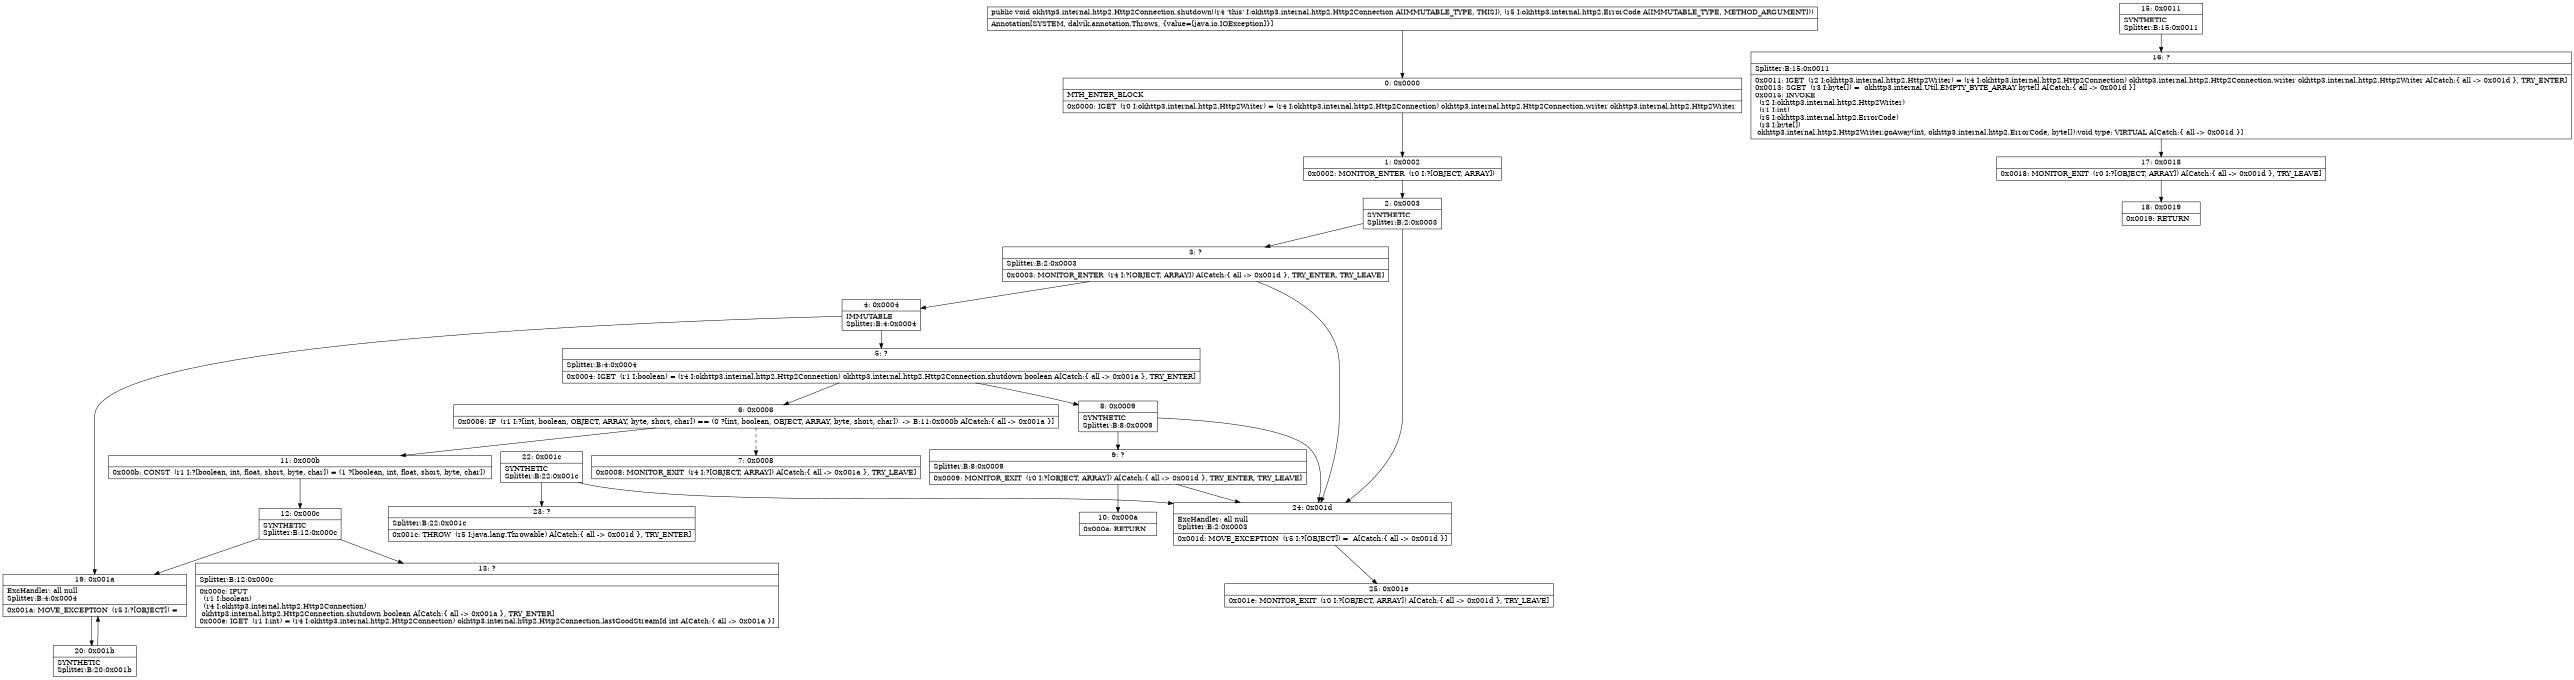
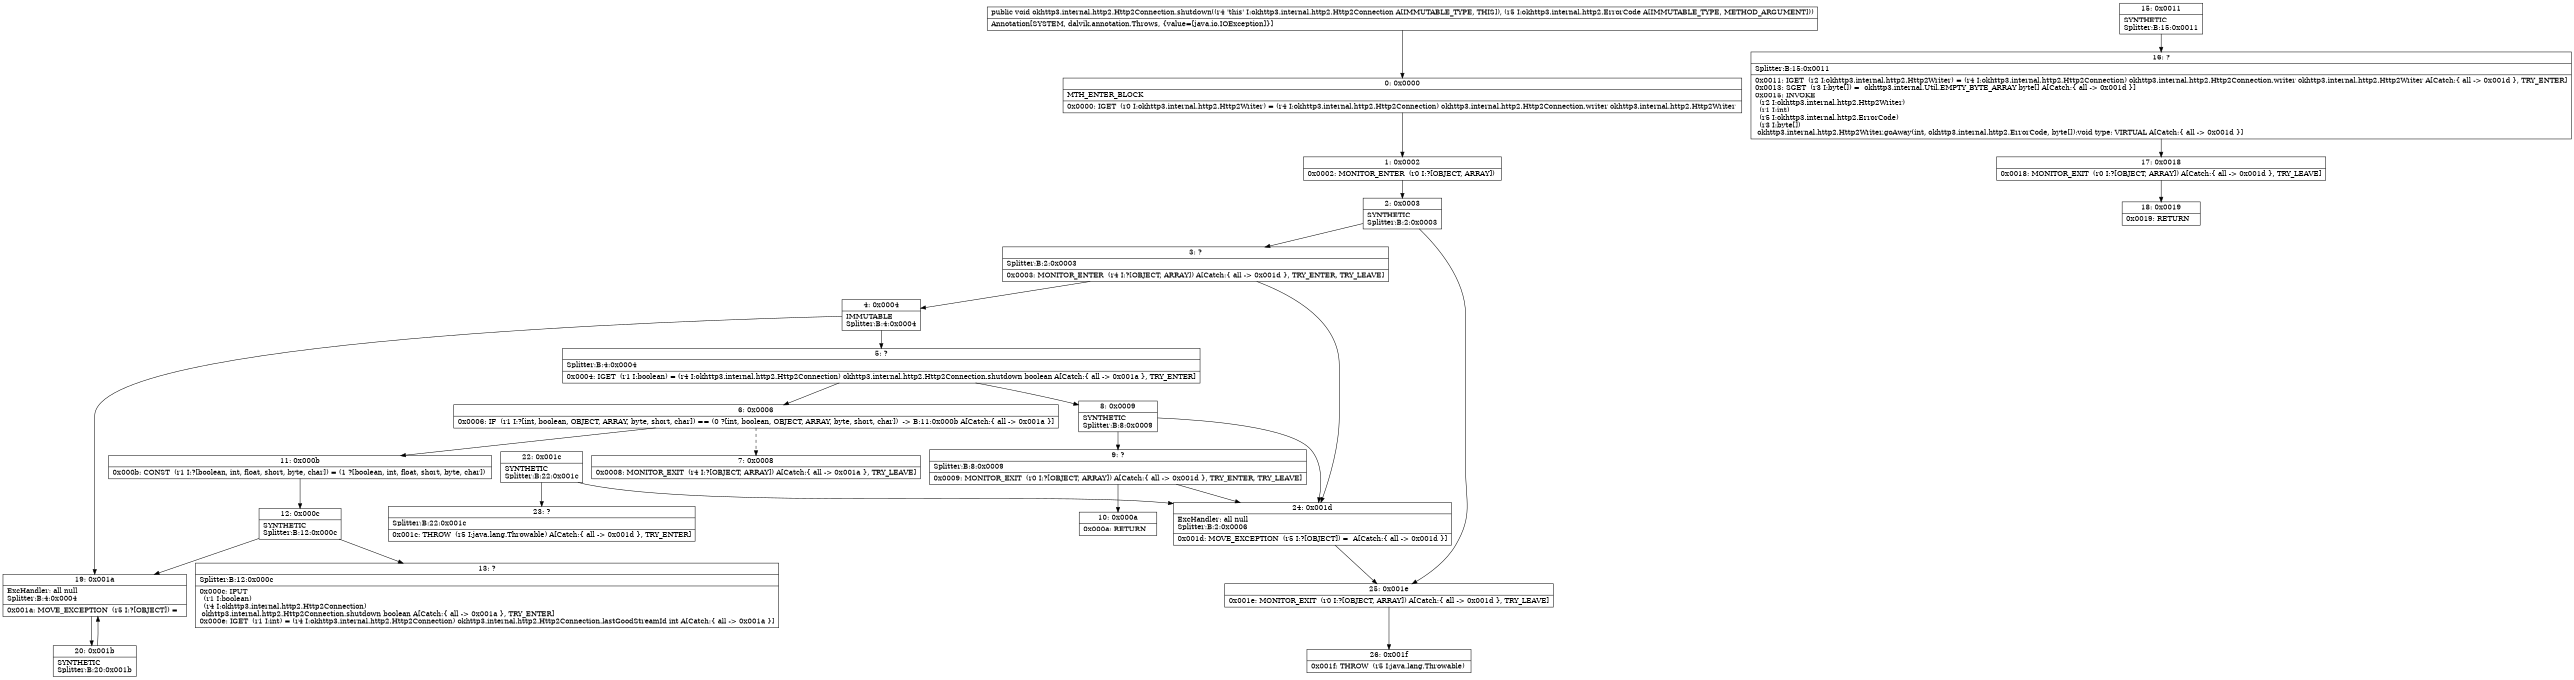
edge "2: 0x0003" -> "24: 0x001d": now "2: 0x0003" -> "25: 0x001e"
node "24: 0x001d": text "Splitter:B:2:0x0003" -> "Splitter:B:2:0x0006"
node "26: 0x001f": added
